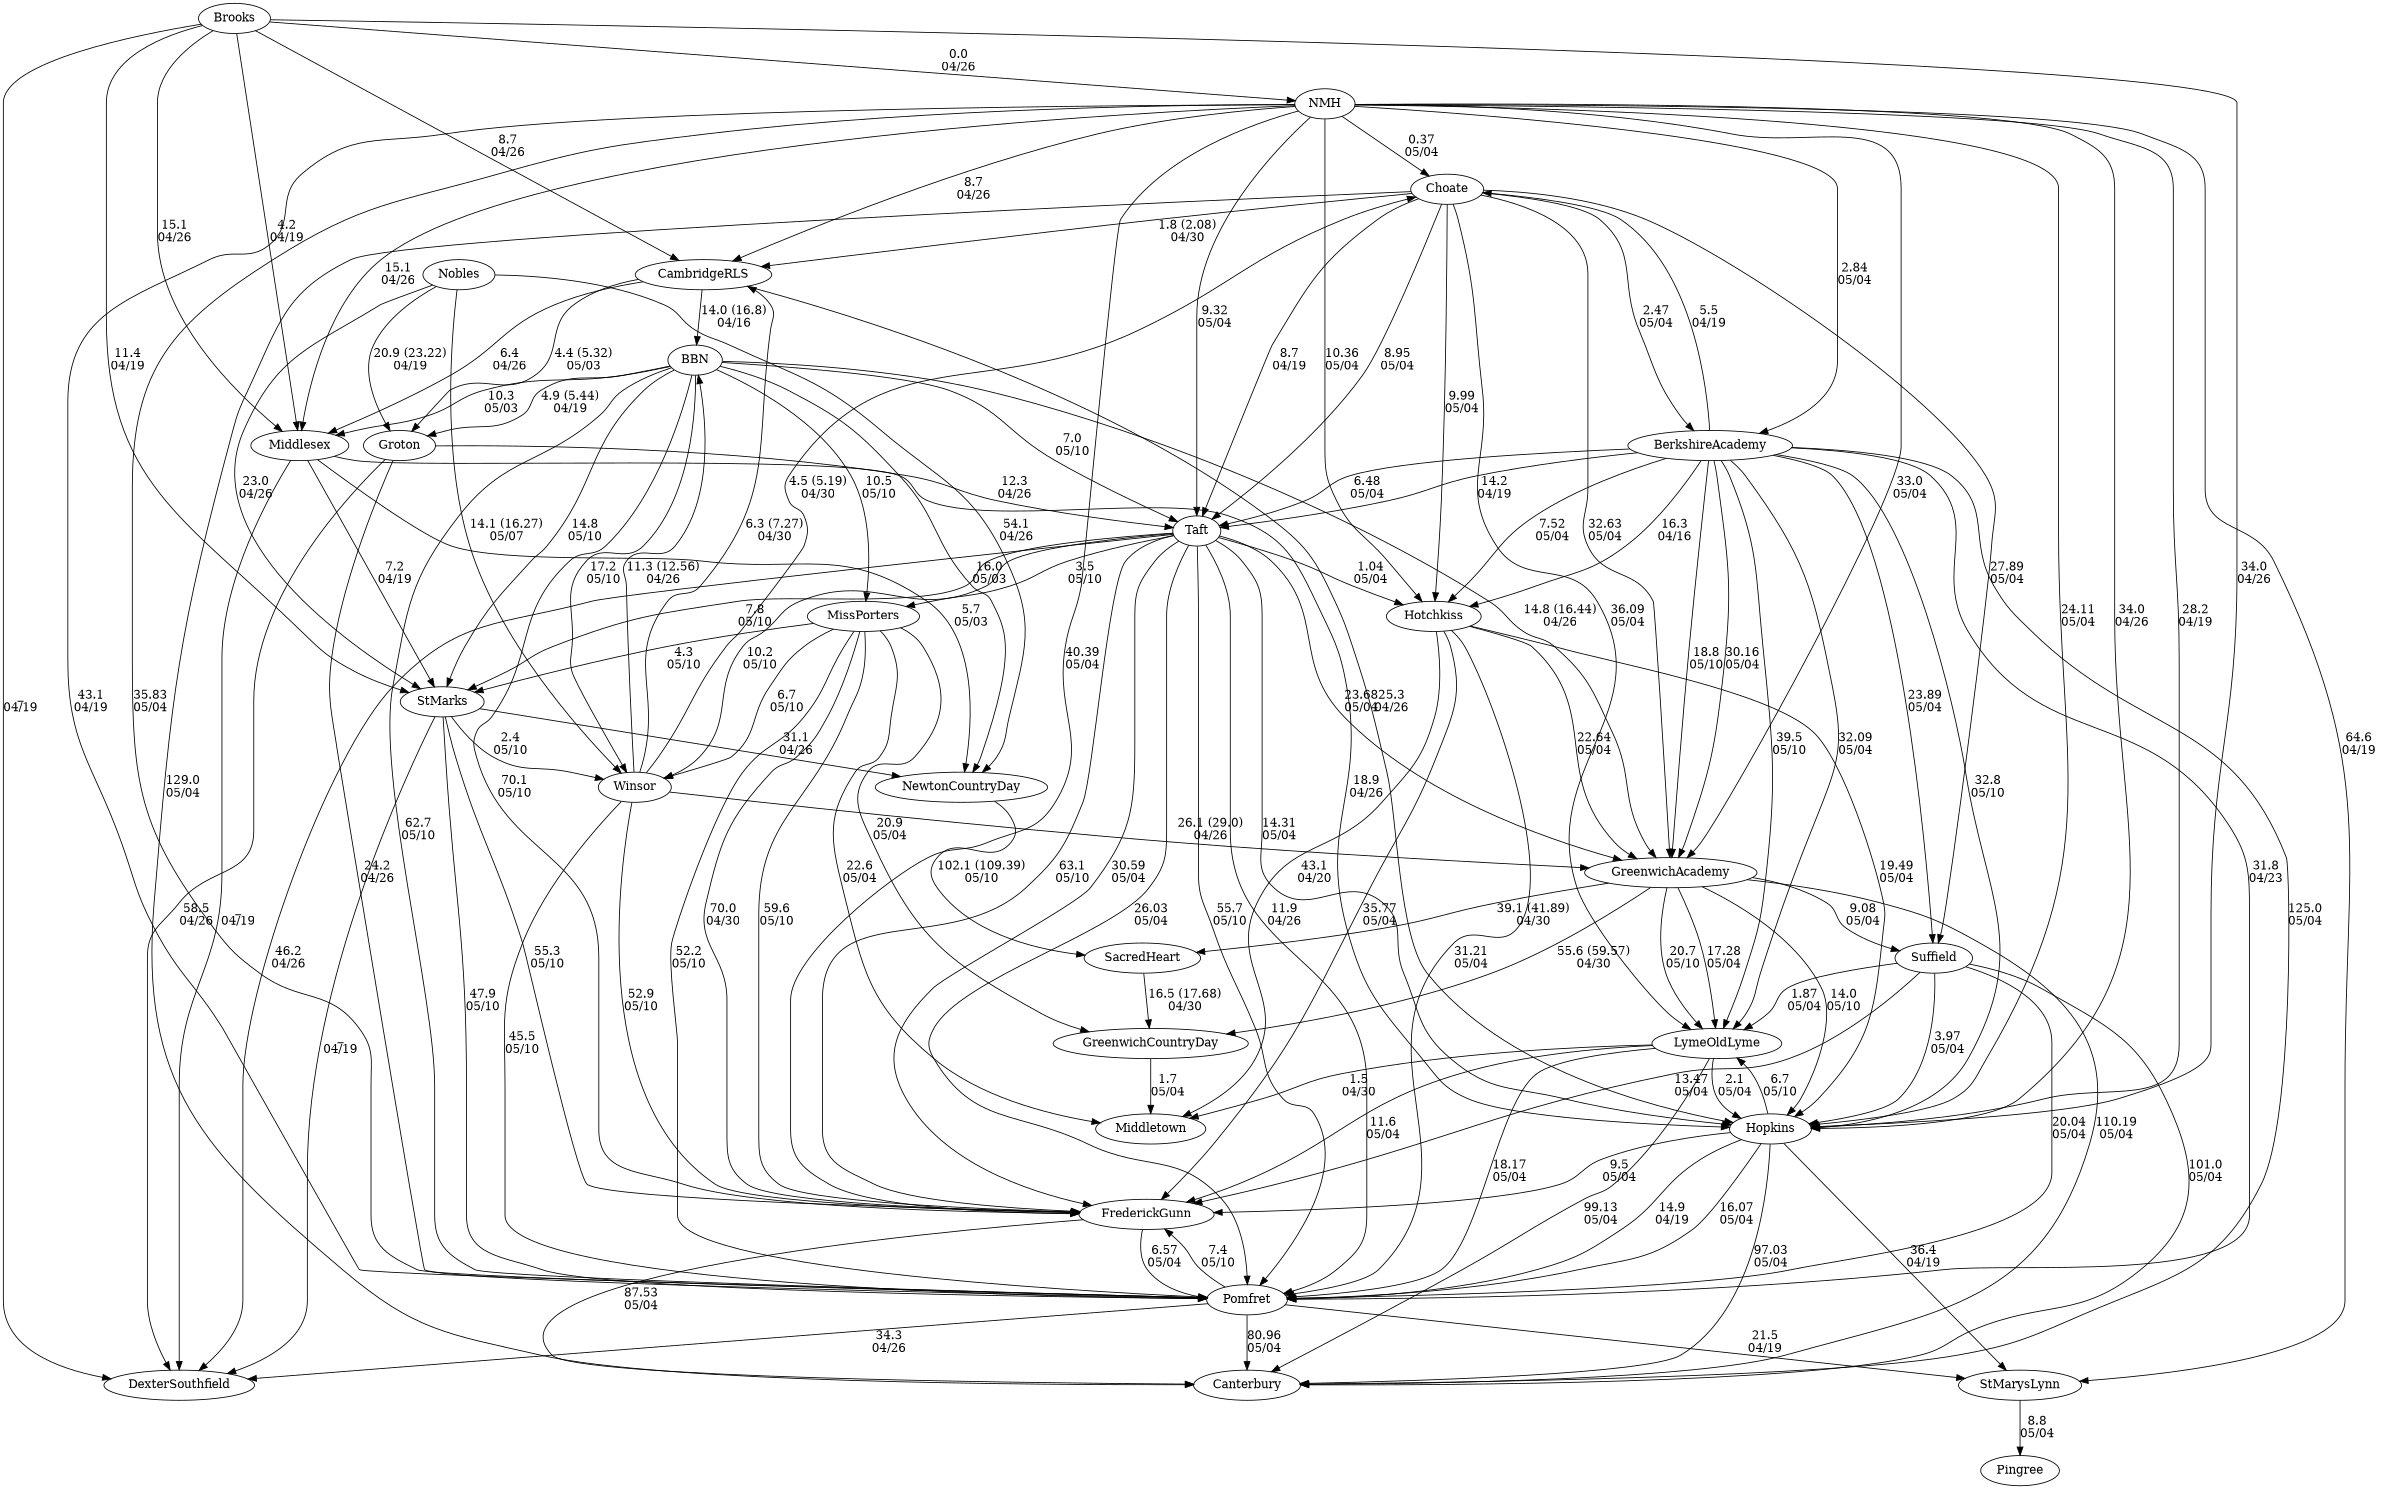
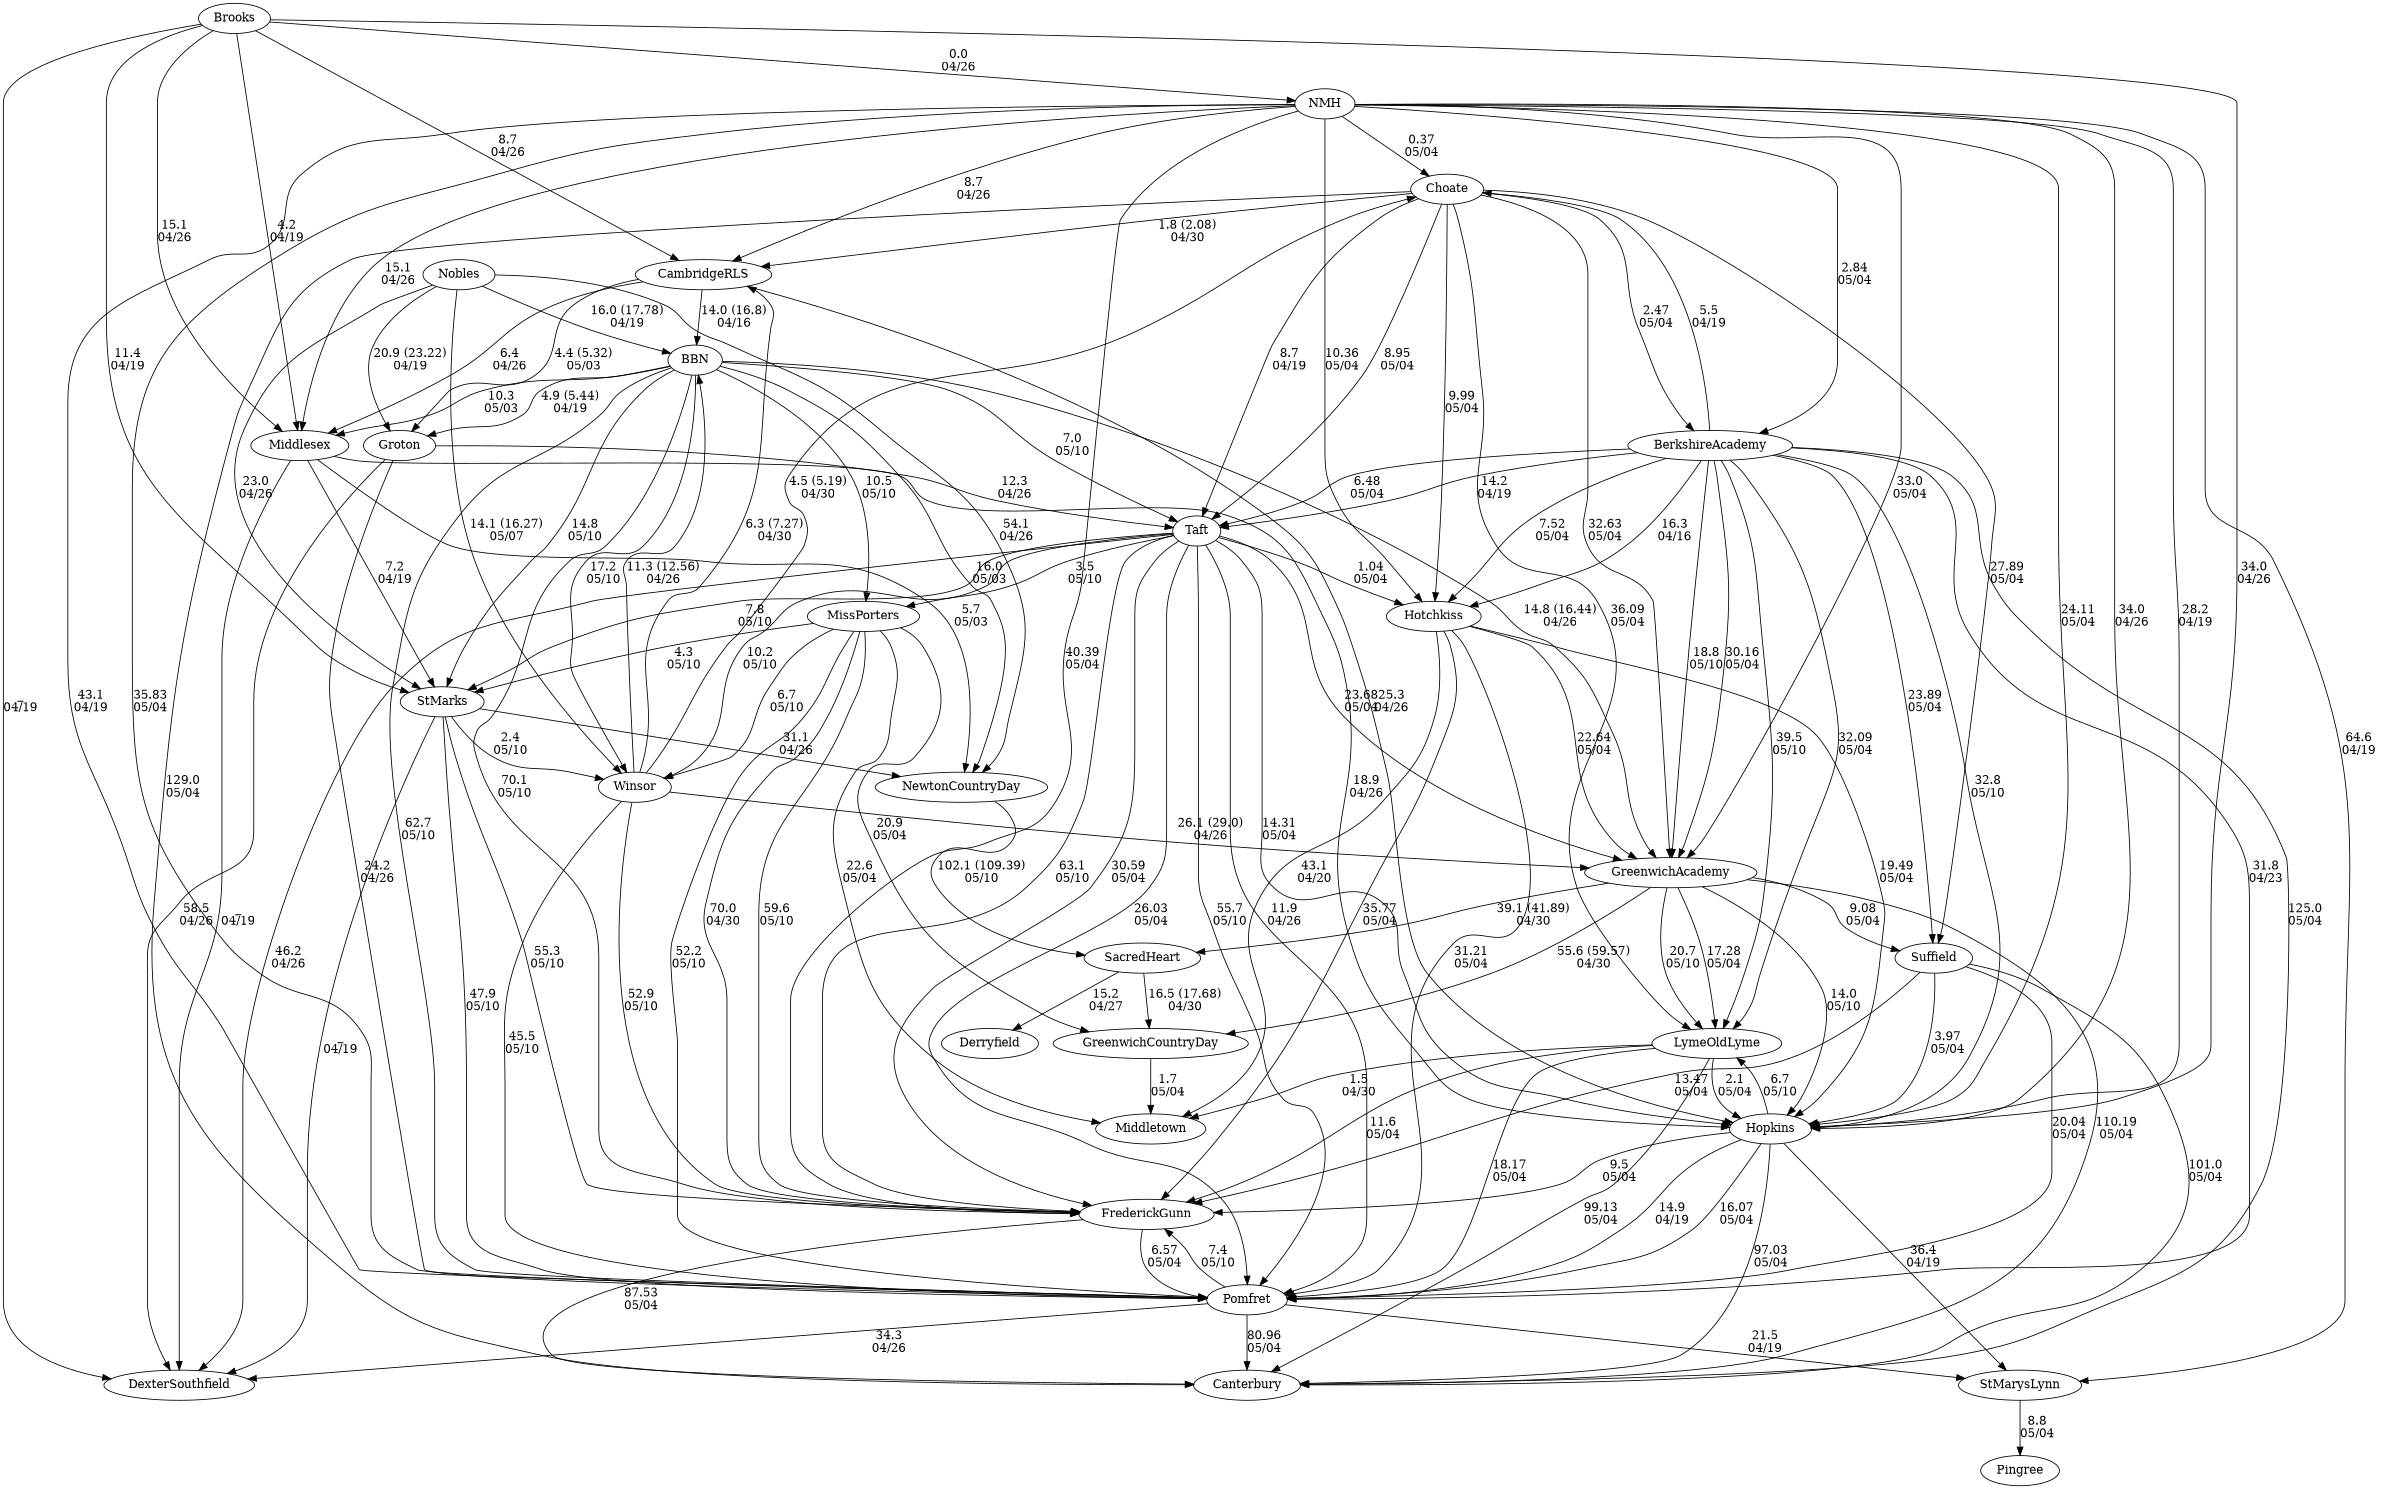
edge "NMH" -> "Taft": removed, label "9.32 05/04"
edge "Nobles" -> "BBN": added, label "16.0 (17.78) 04/19"
edge "Suffield" -> "LymeOldLyme": removed, label "1.87 05/04"
node "Derryfield": added
